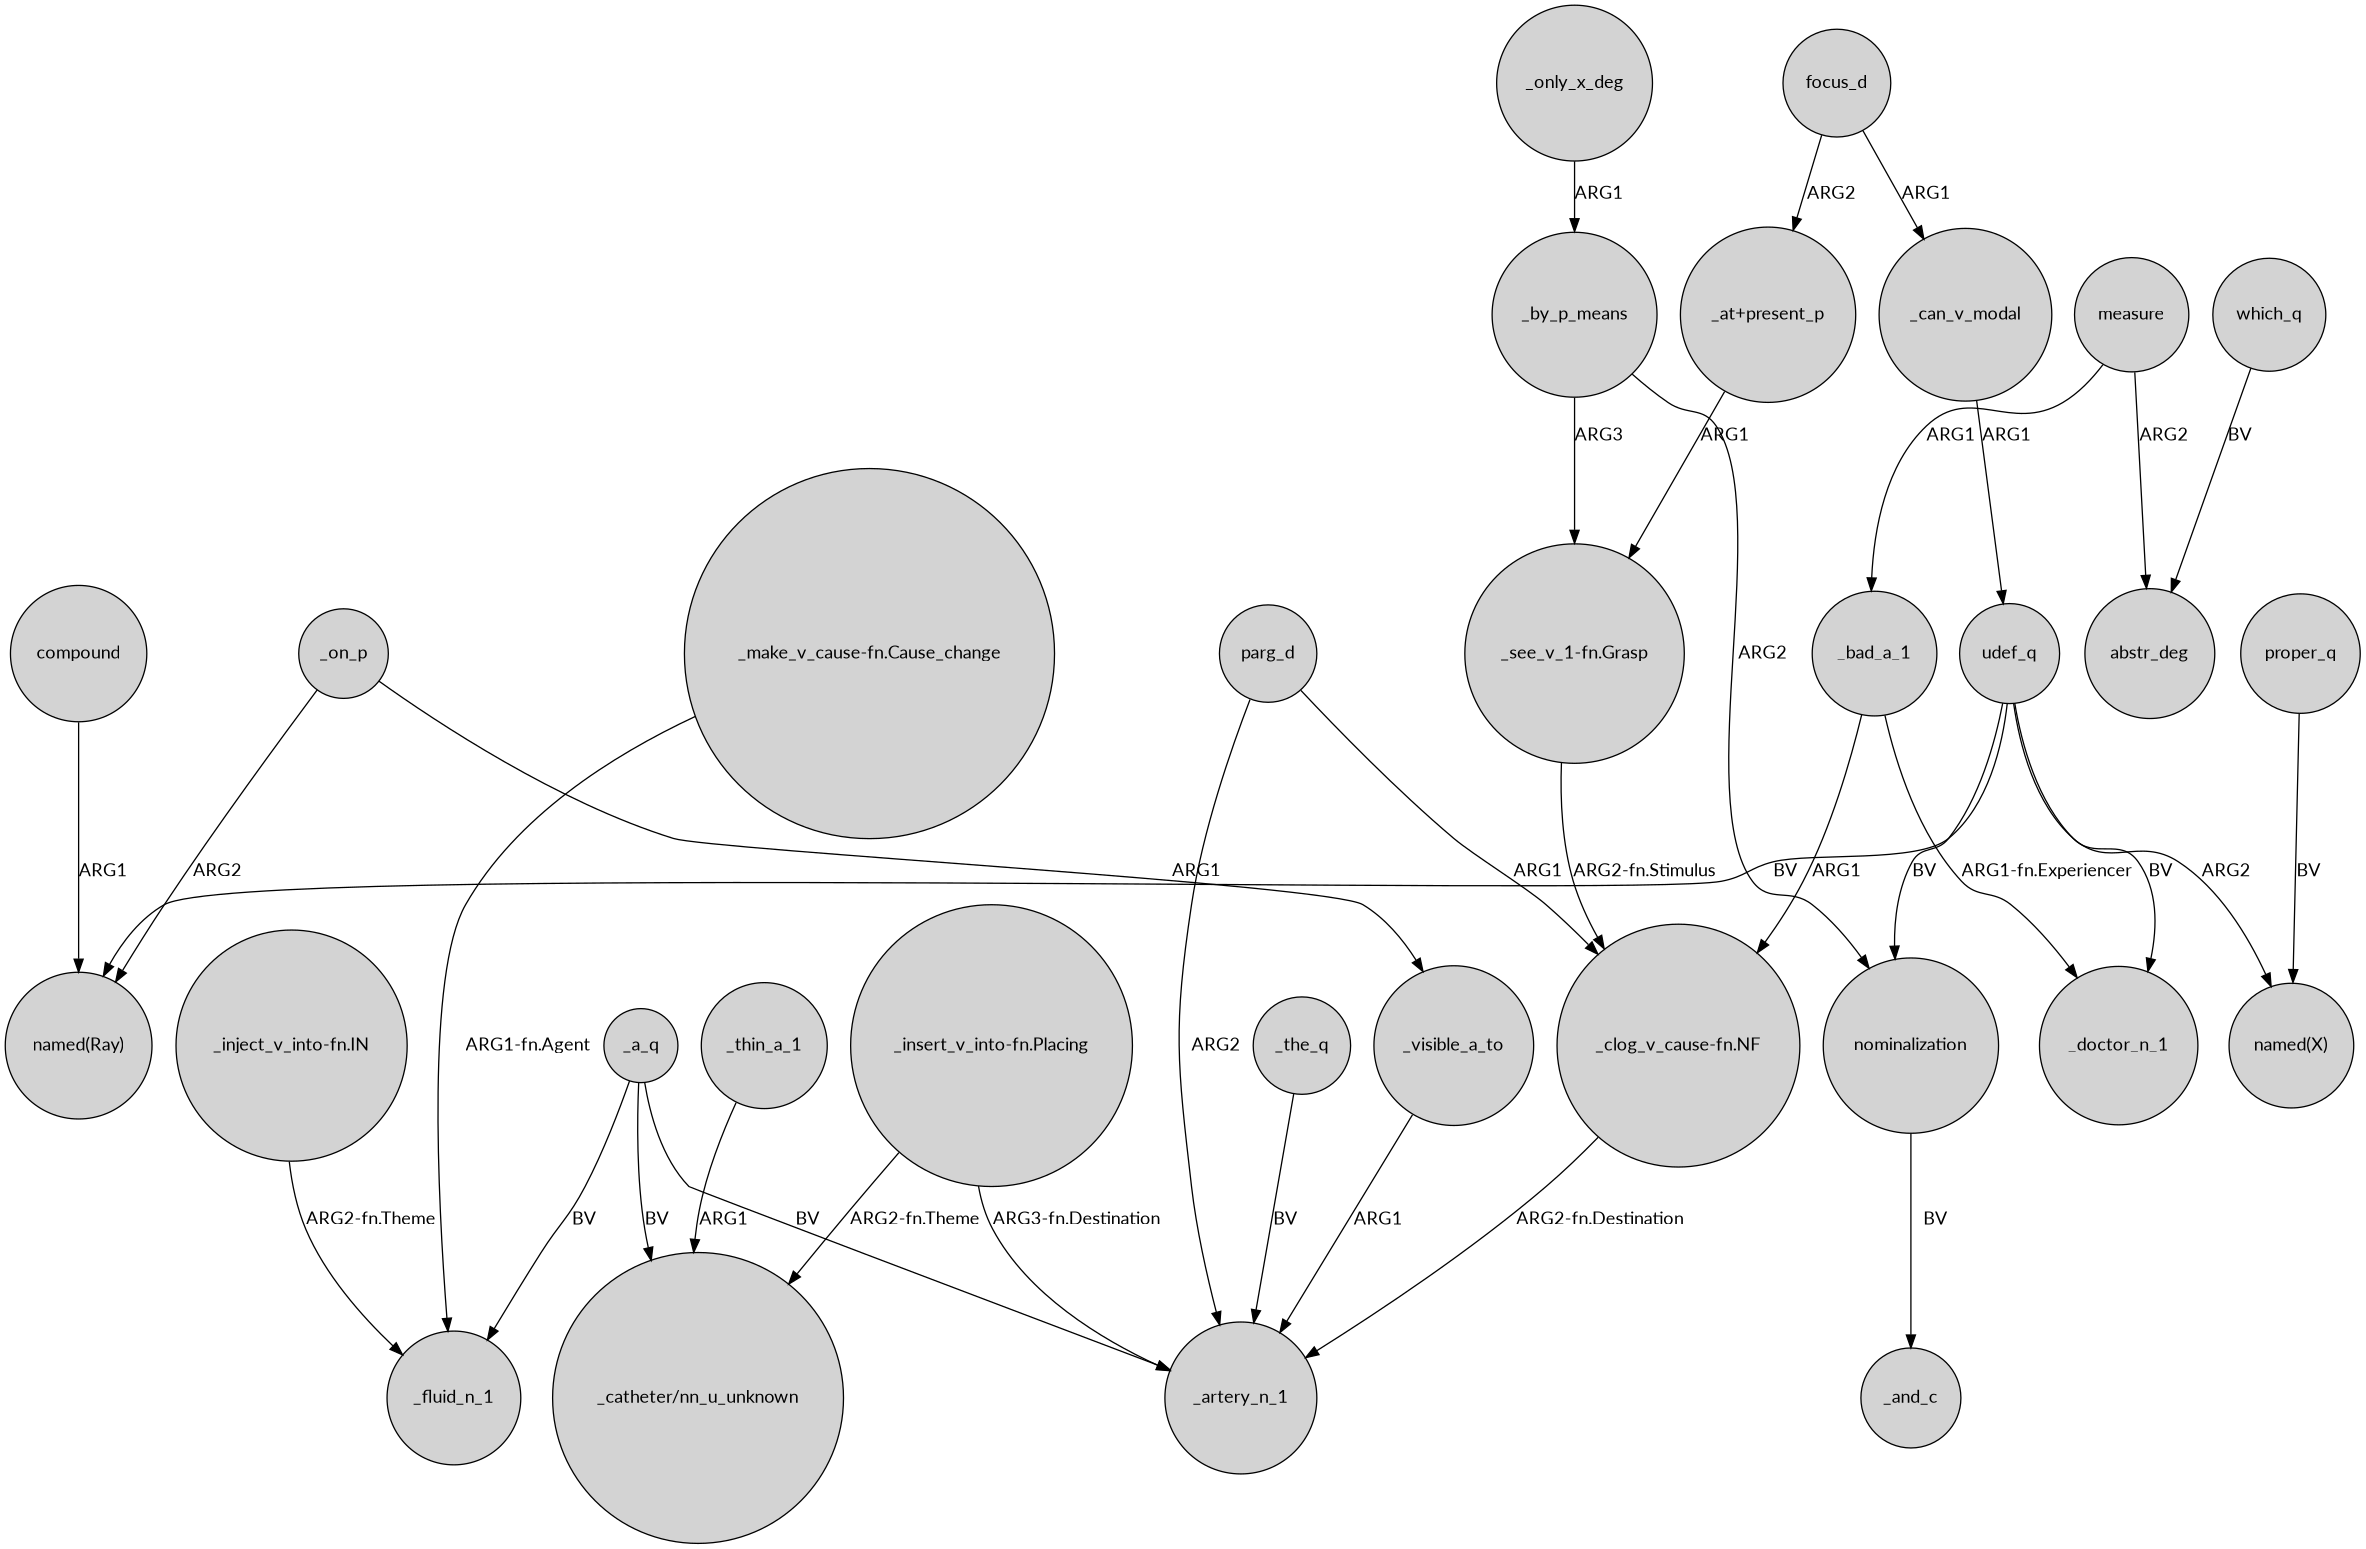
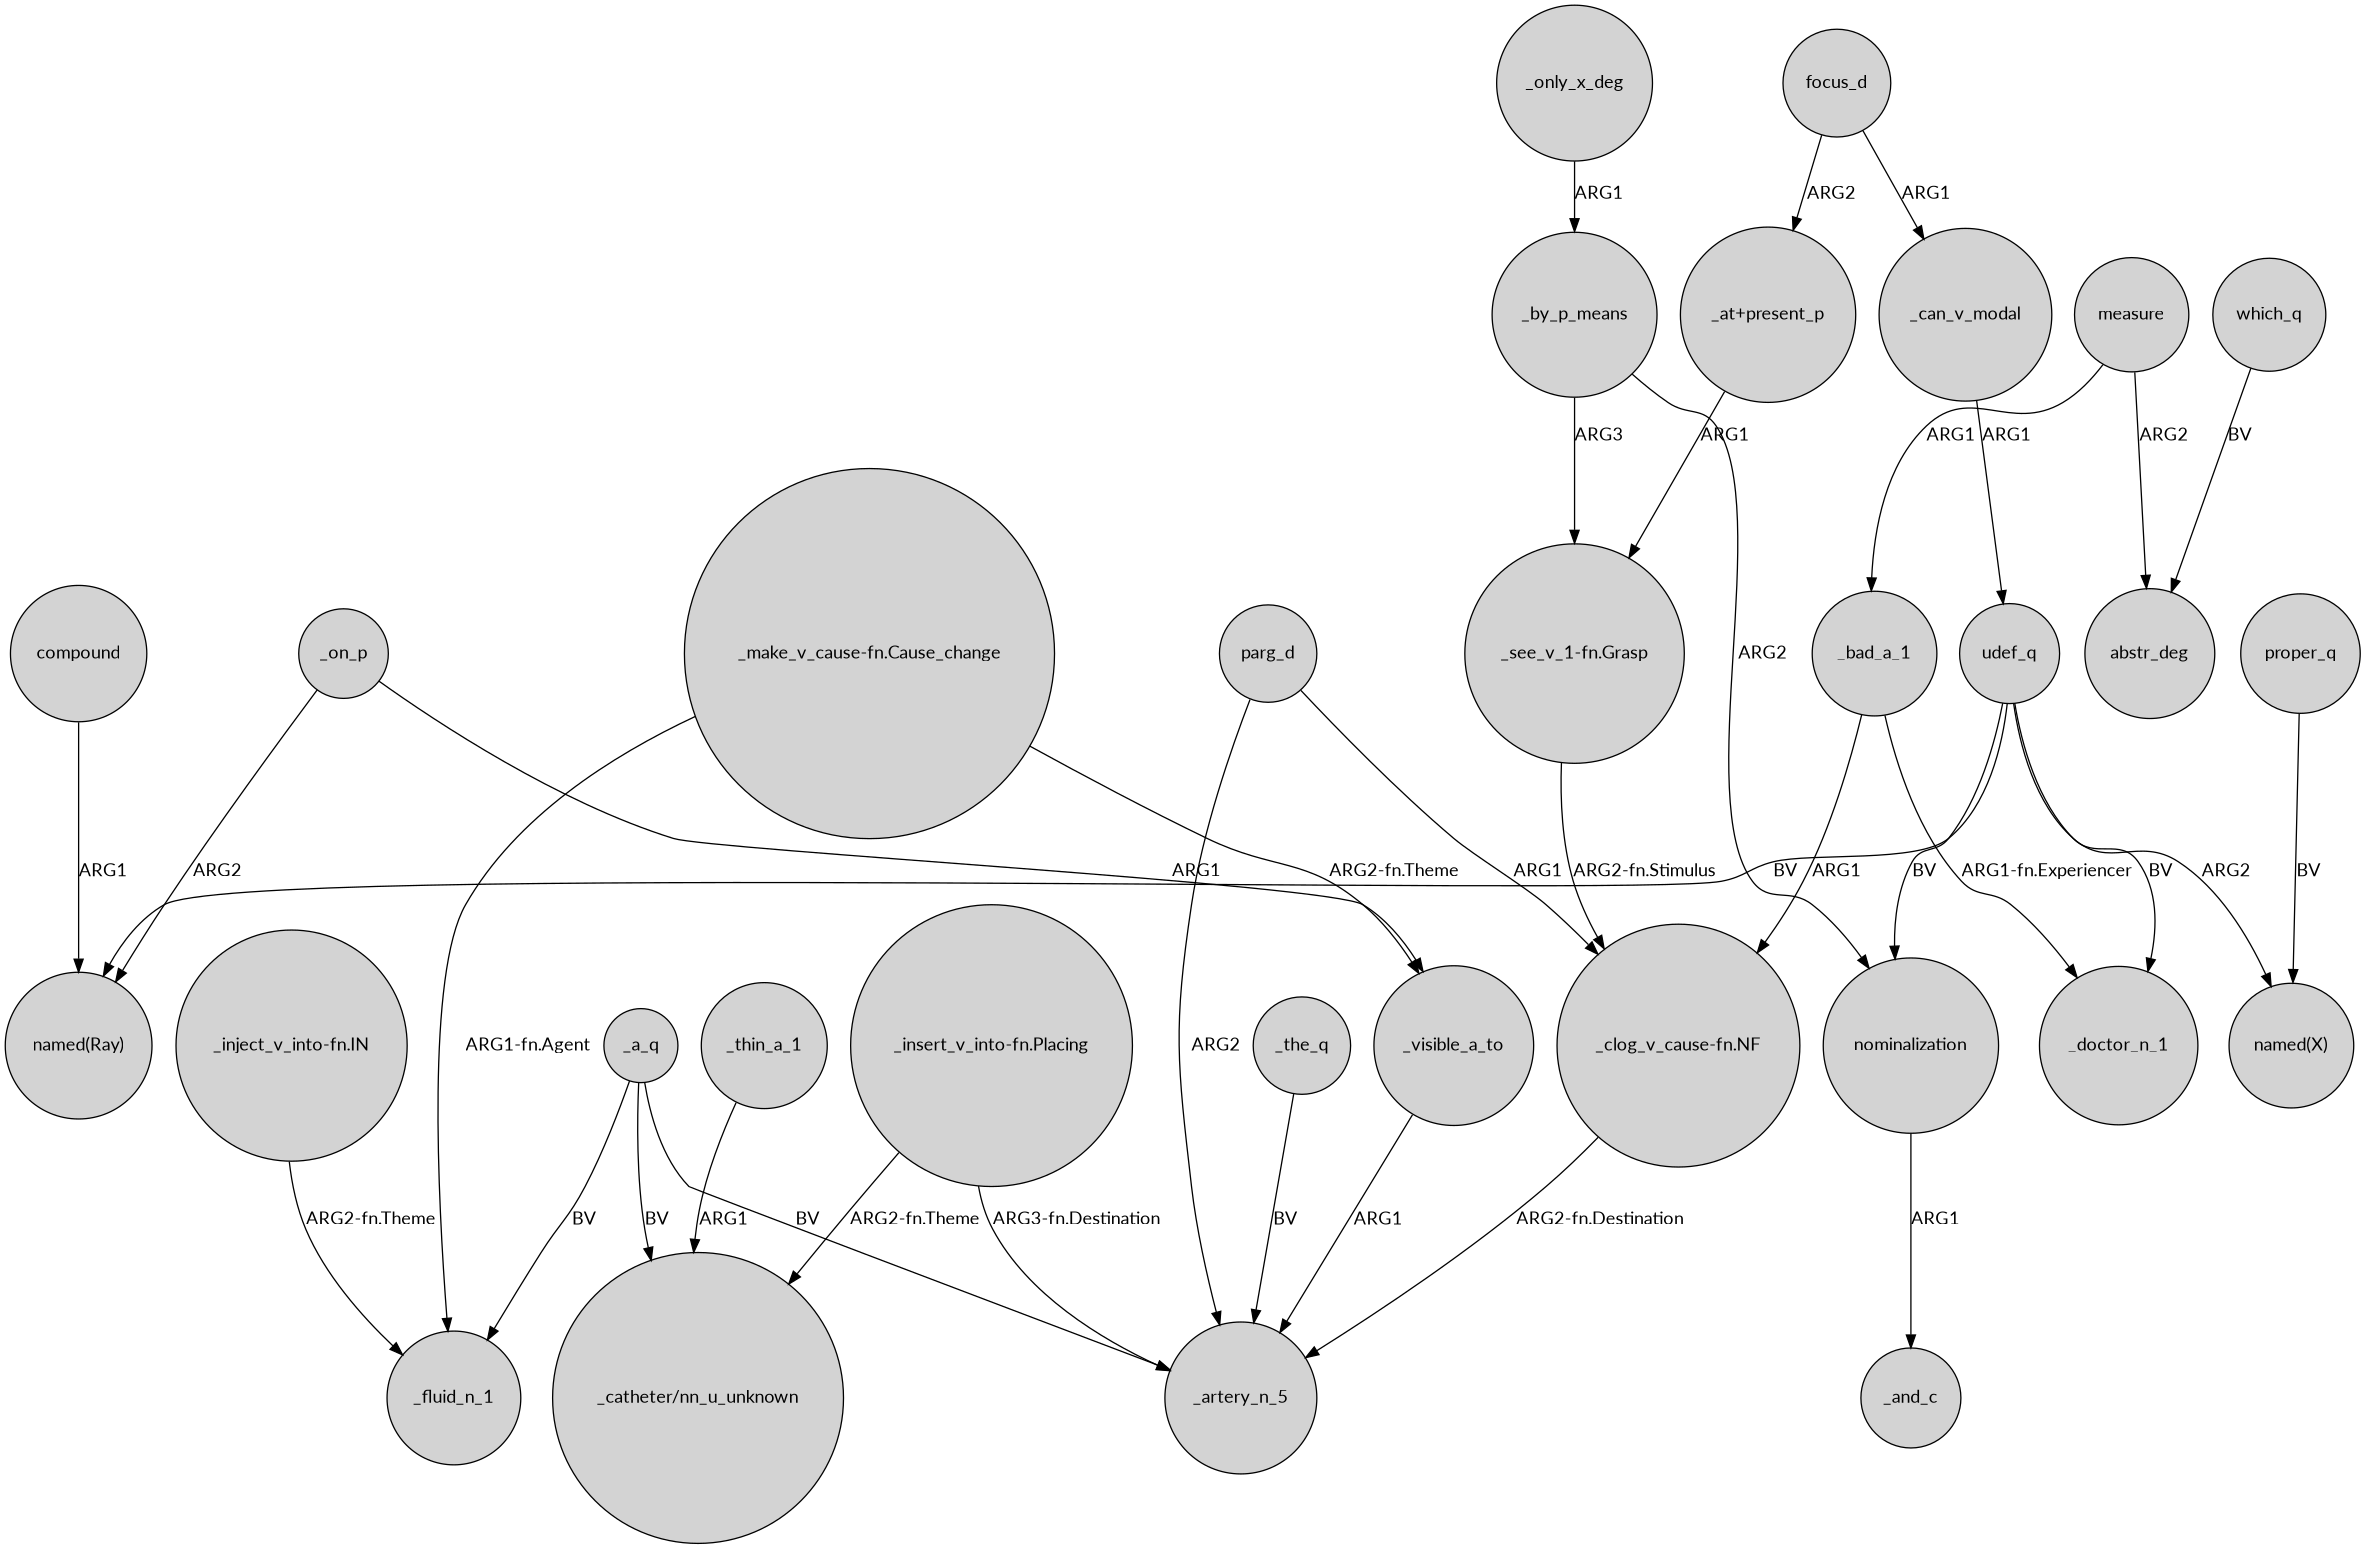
edge "_make_v_cause-fn.Cause_change" -> "_visible_a_to": added, label "ARG2-fn.Theme"
edge "nominalization" -> "_and_c": label "BV" -> "ARG1"
node "_artery_n_1": label "_artery_n_1" -> "_artery_n_5"
